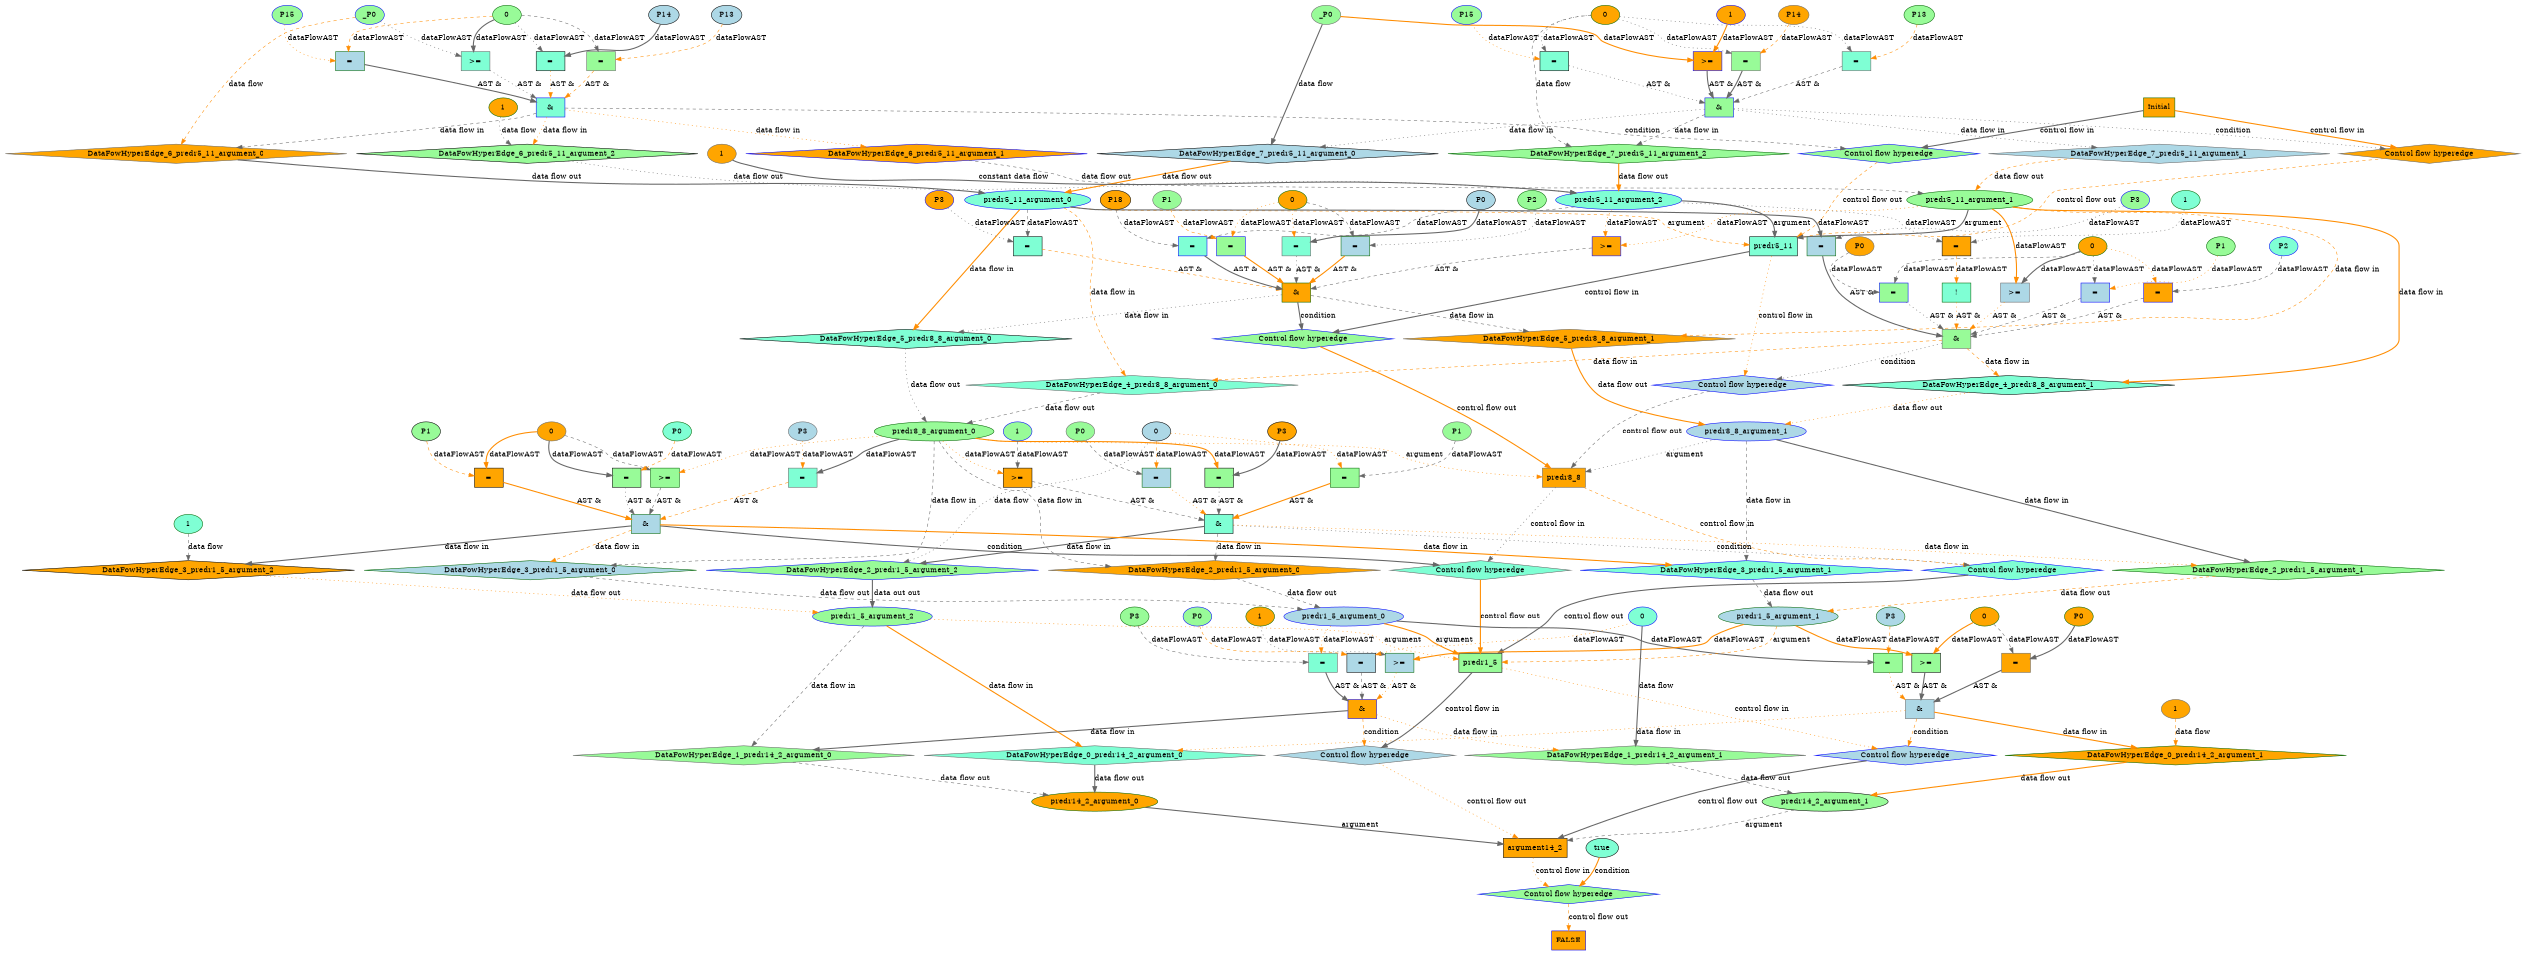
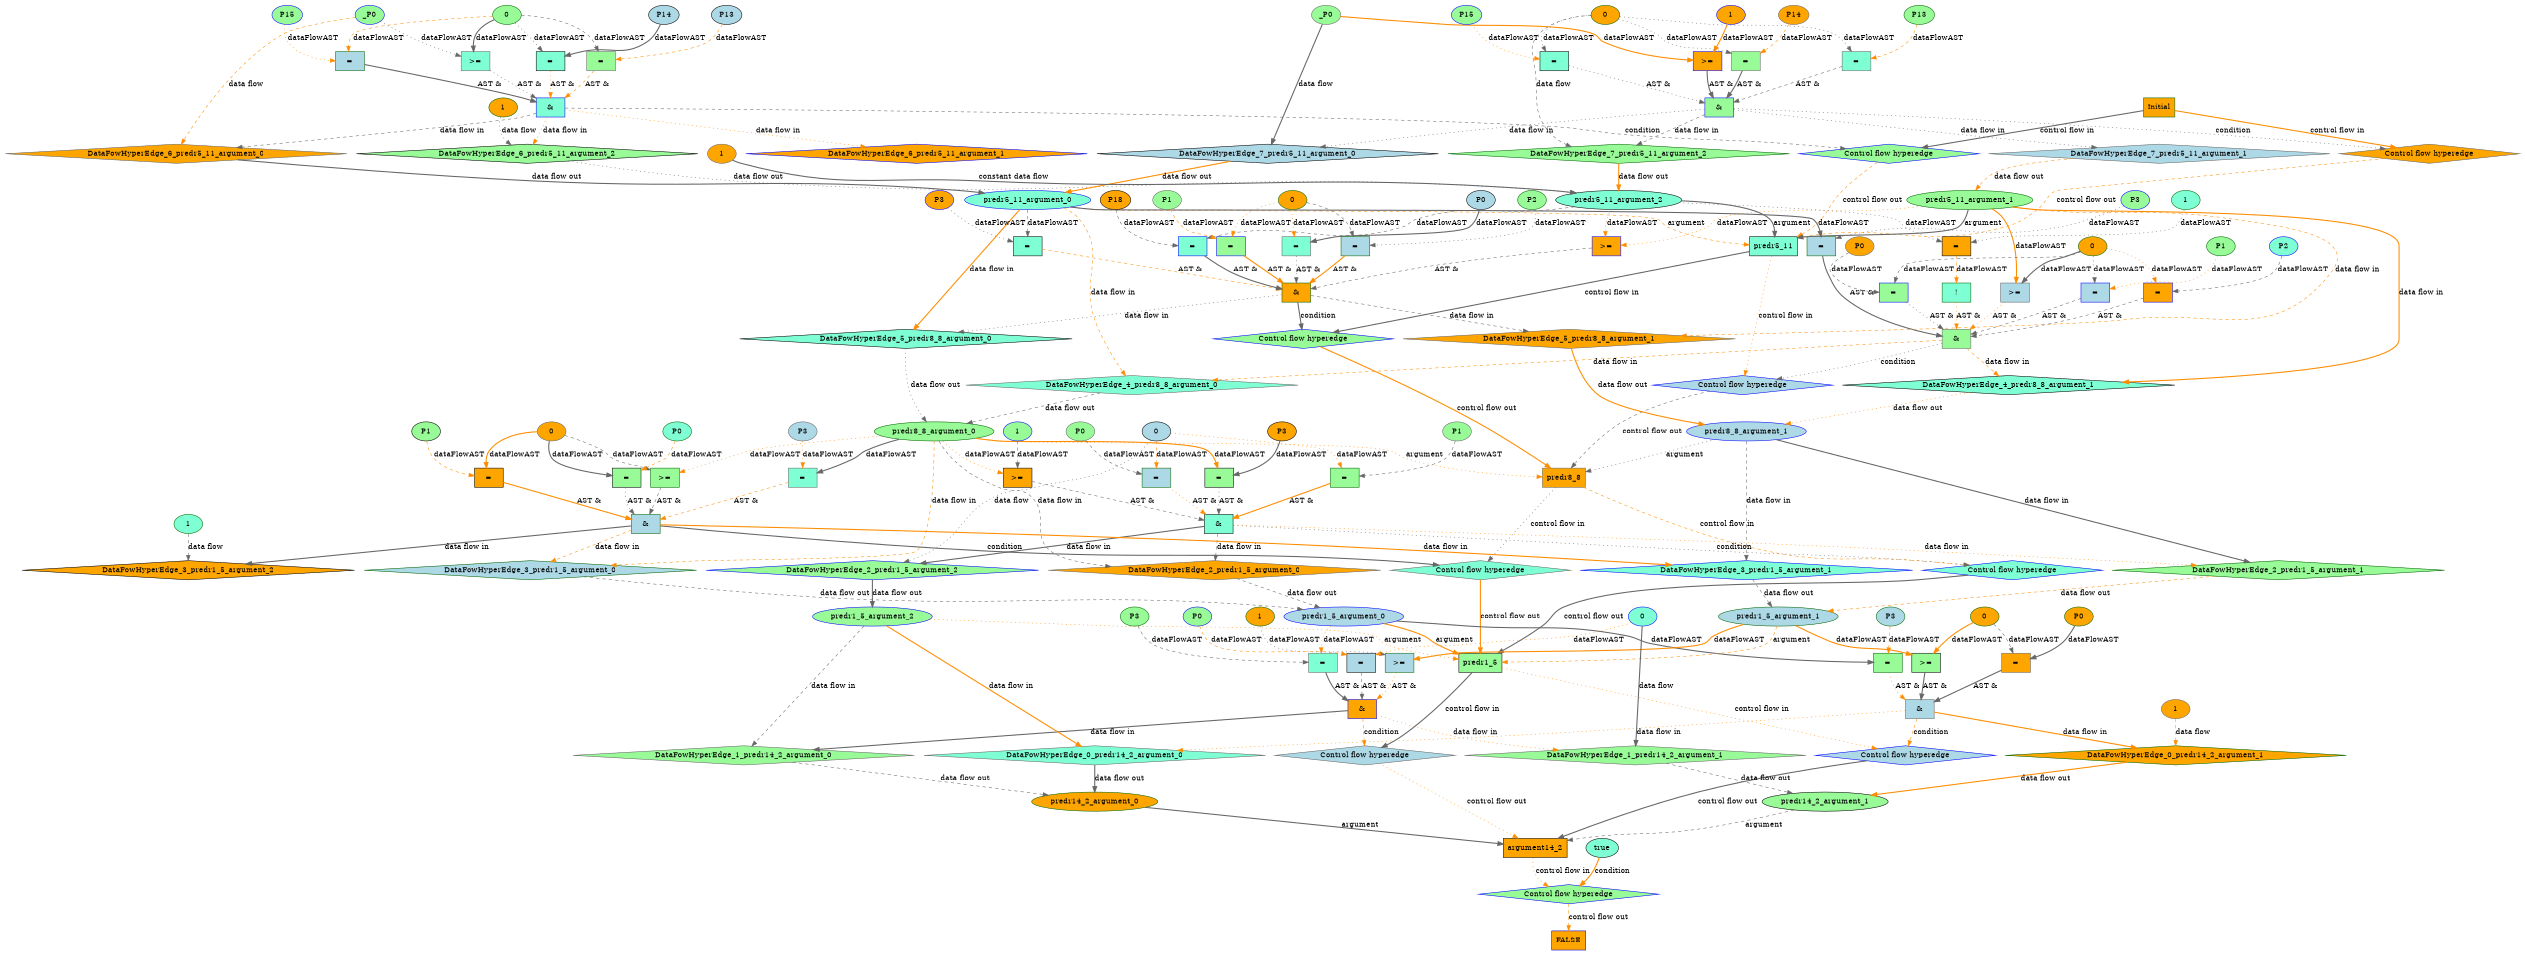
edge "DataFowHyperEdge_6_predr5_11_argument_1" -> "predr5_11_argument_1": removed, label "data flow out"
node "predr5_11_argument_2": color blue -> black
edge "predr8_8_argument_0" -> "DataFowHyperEdge_3_predr1_5_argument_0": color gray40 -> darkorange
edge "DataFowHyperEdge_2_predr1_5_argument_2" -> "predr1_5_argument_2": label "data out out" -> "data flow out"
edge "DataFowHyperEdge_3_predr1_5_argument_2" -> "predr1_5_argument_2": removed, label "data flow out"
